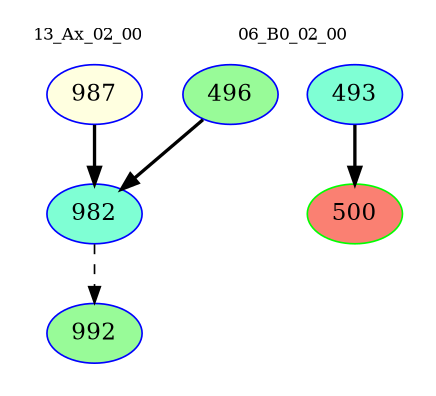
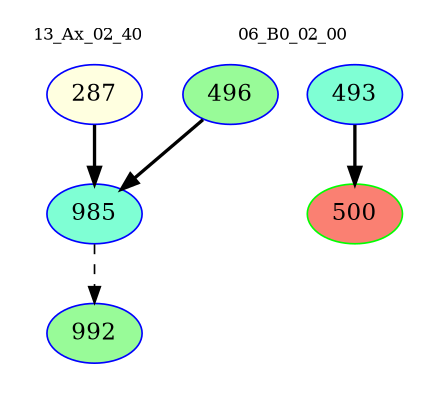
cluster "13_Ax_02_00": label "13_Ax_02_00" -> "13_Ax_02_40"
node "987": label "987" -> "287"
node "982": label "982" -> "985"
